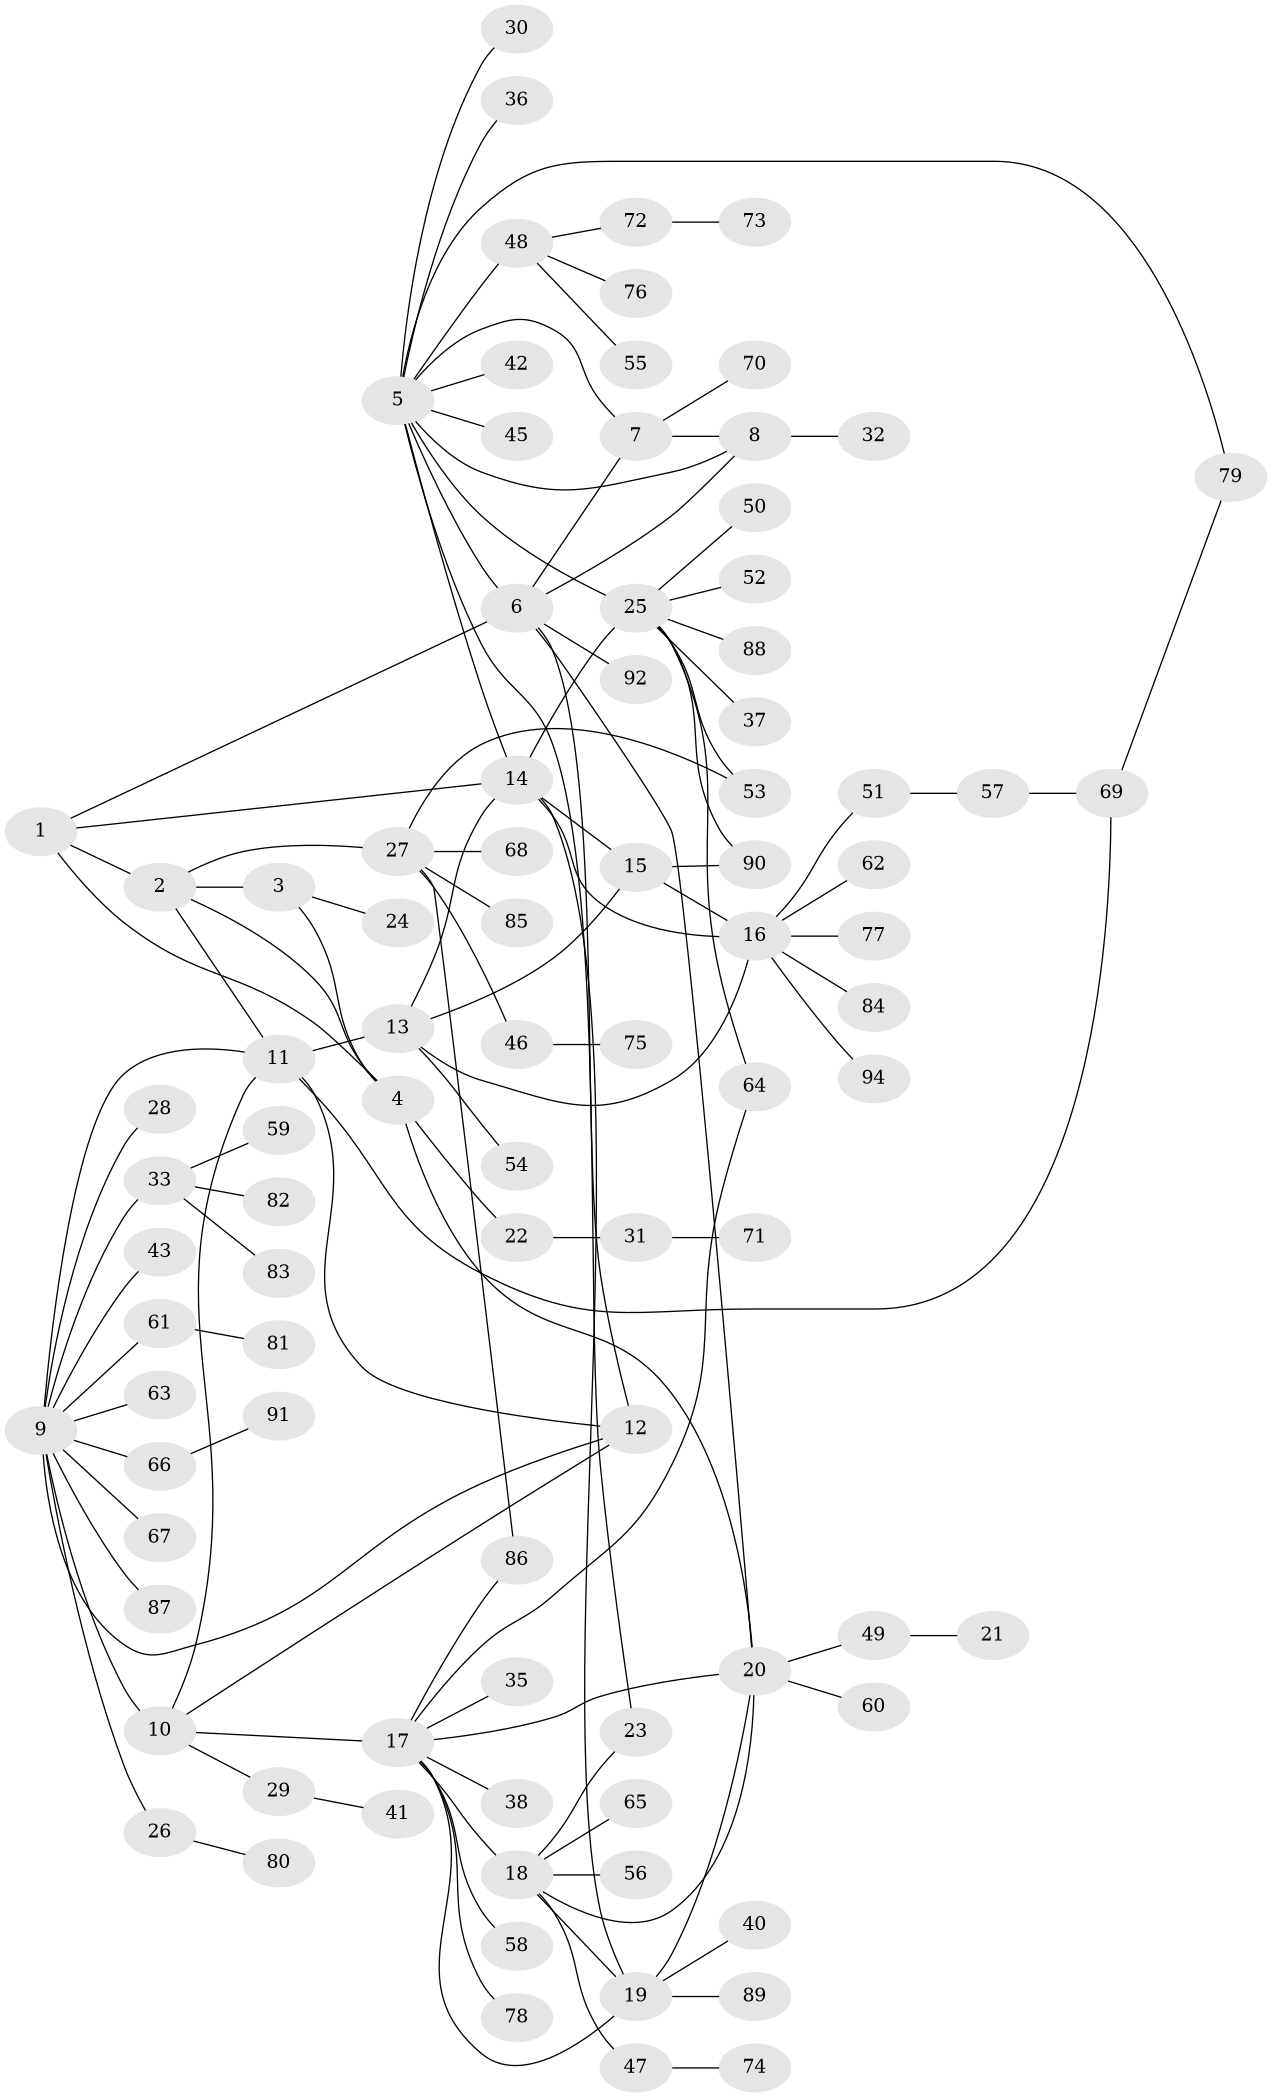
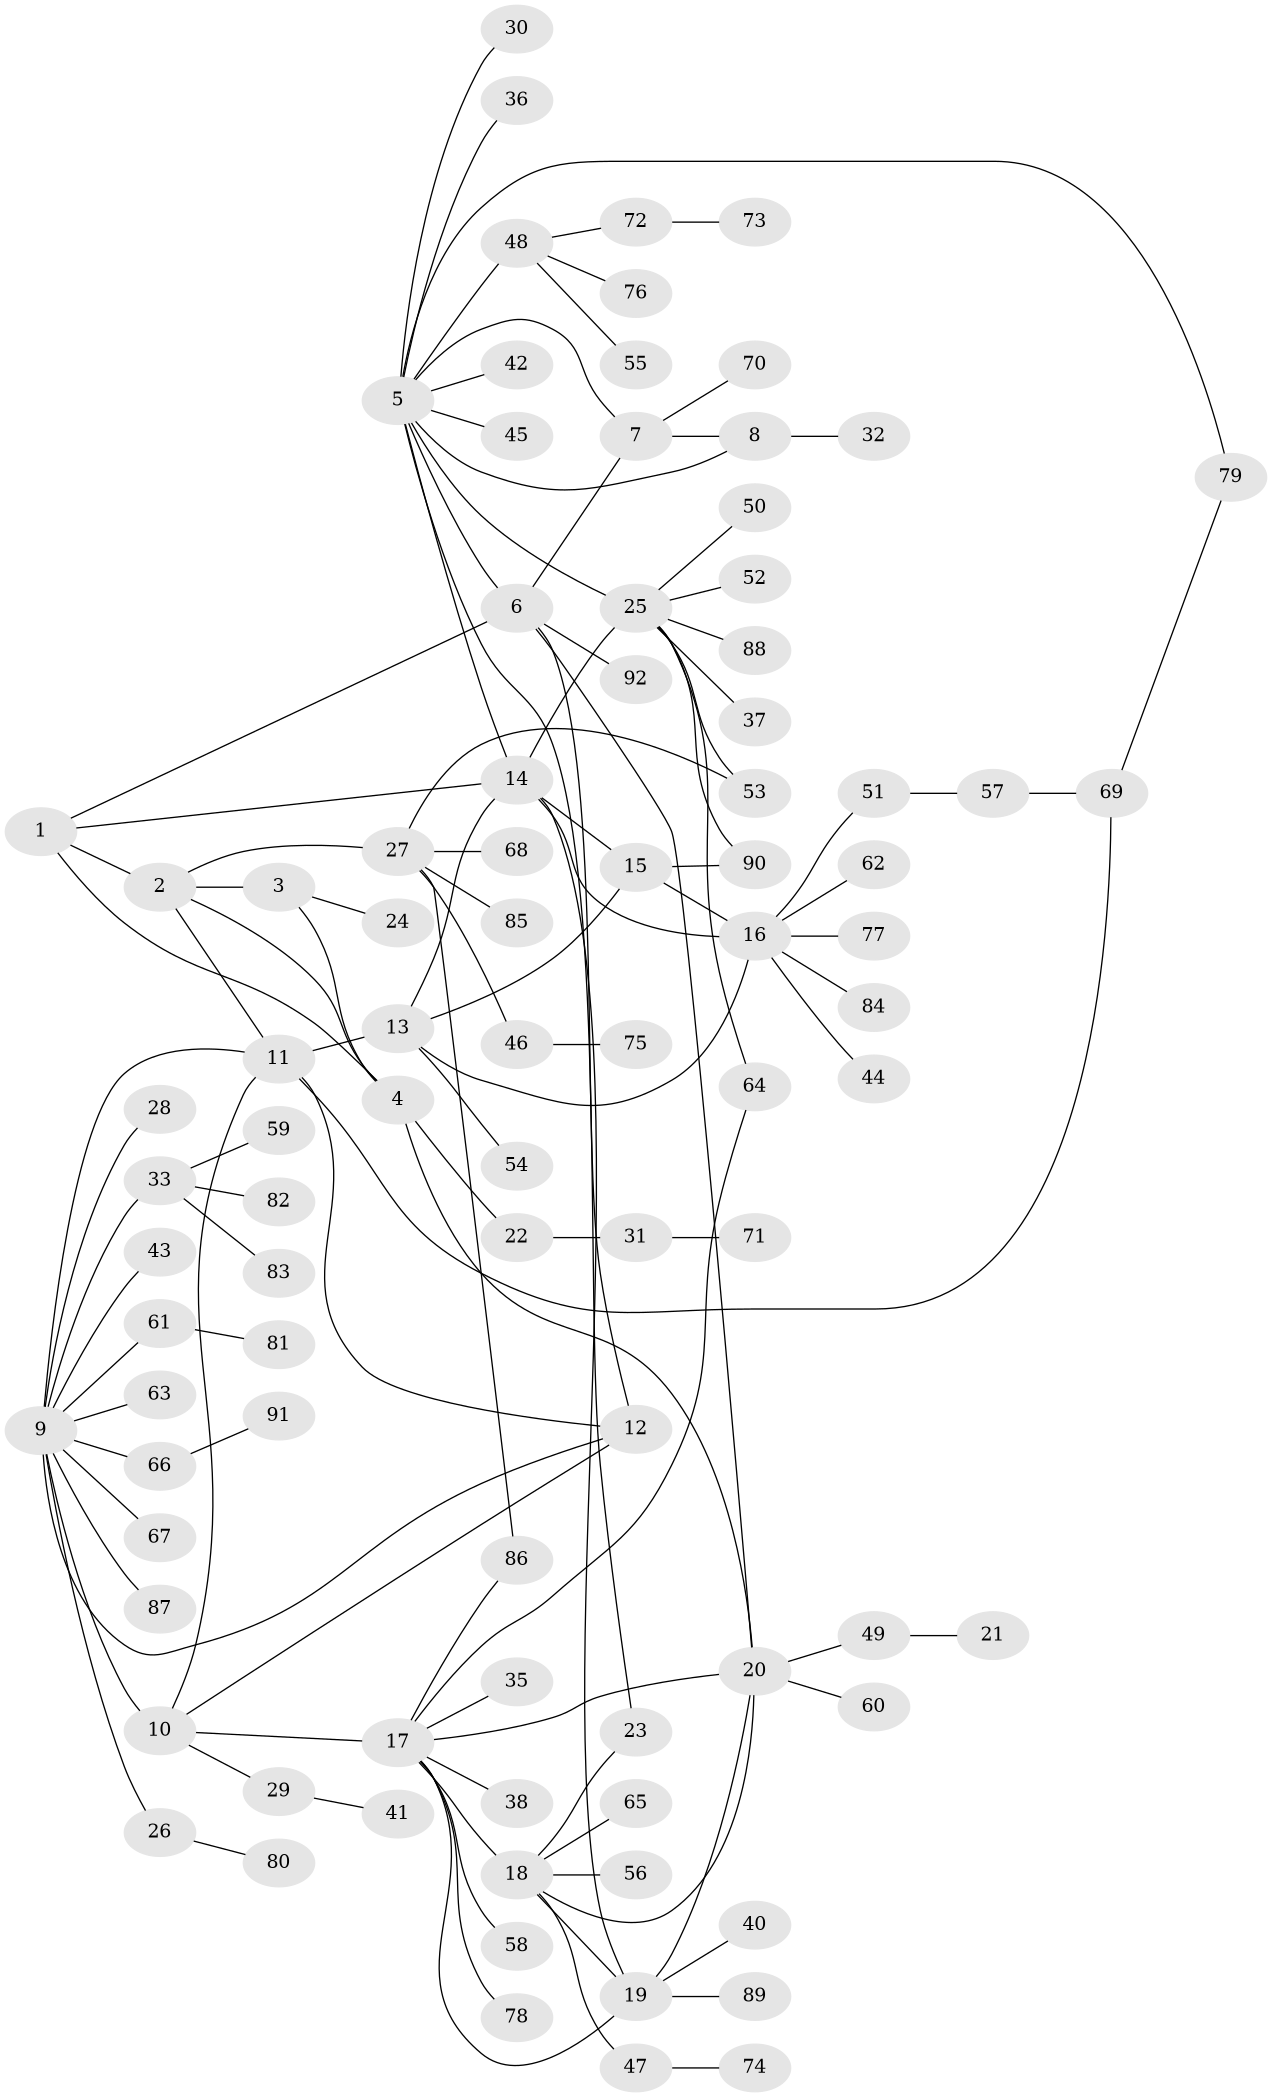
edge "8" -- "6": removed
node "94": label "94" -> "44"
